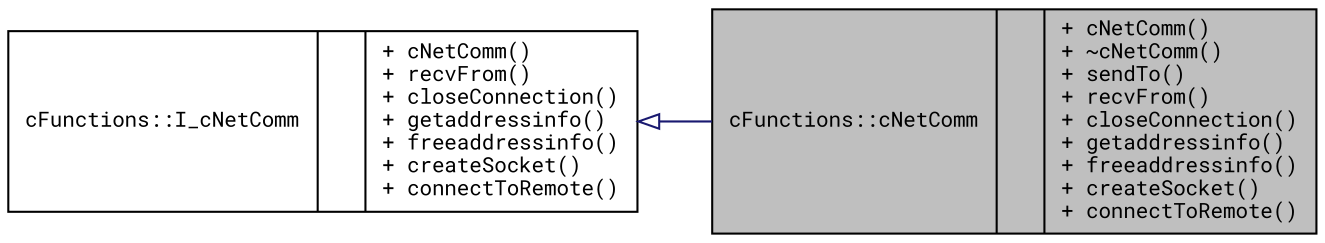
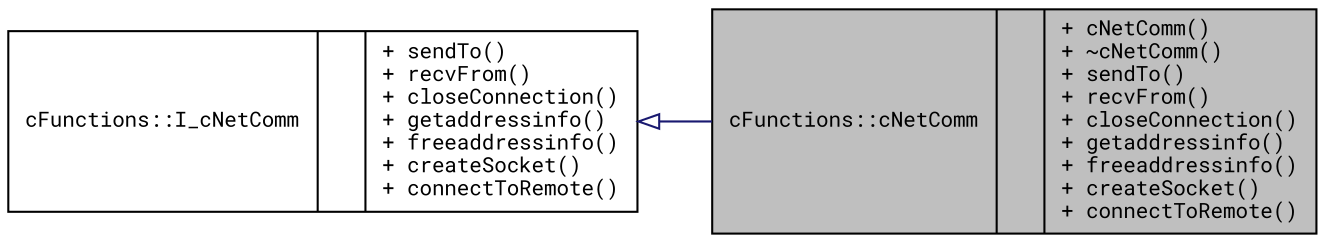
node "cFunctions::I_cNetComm": text "+ cNetComm()" -> "+ sendTo()"
